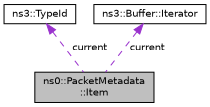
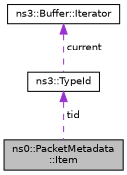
edge "ns0::PacketMetadata ::Item" -> "ns3::TypeId": label " current" -> " tid"
edge "ns0::PacketMetadata ::Item" -> "ns3::Buffer::Iterator": now "ns3::TypeId" -> "ns3::Buffer::Iterator"
